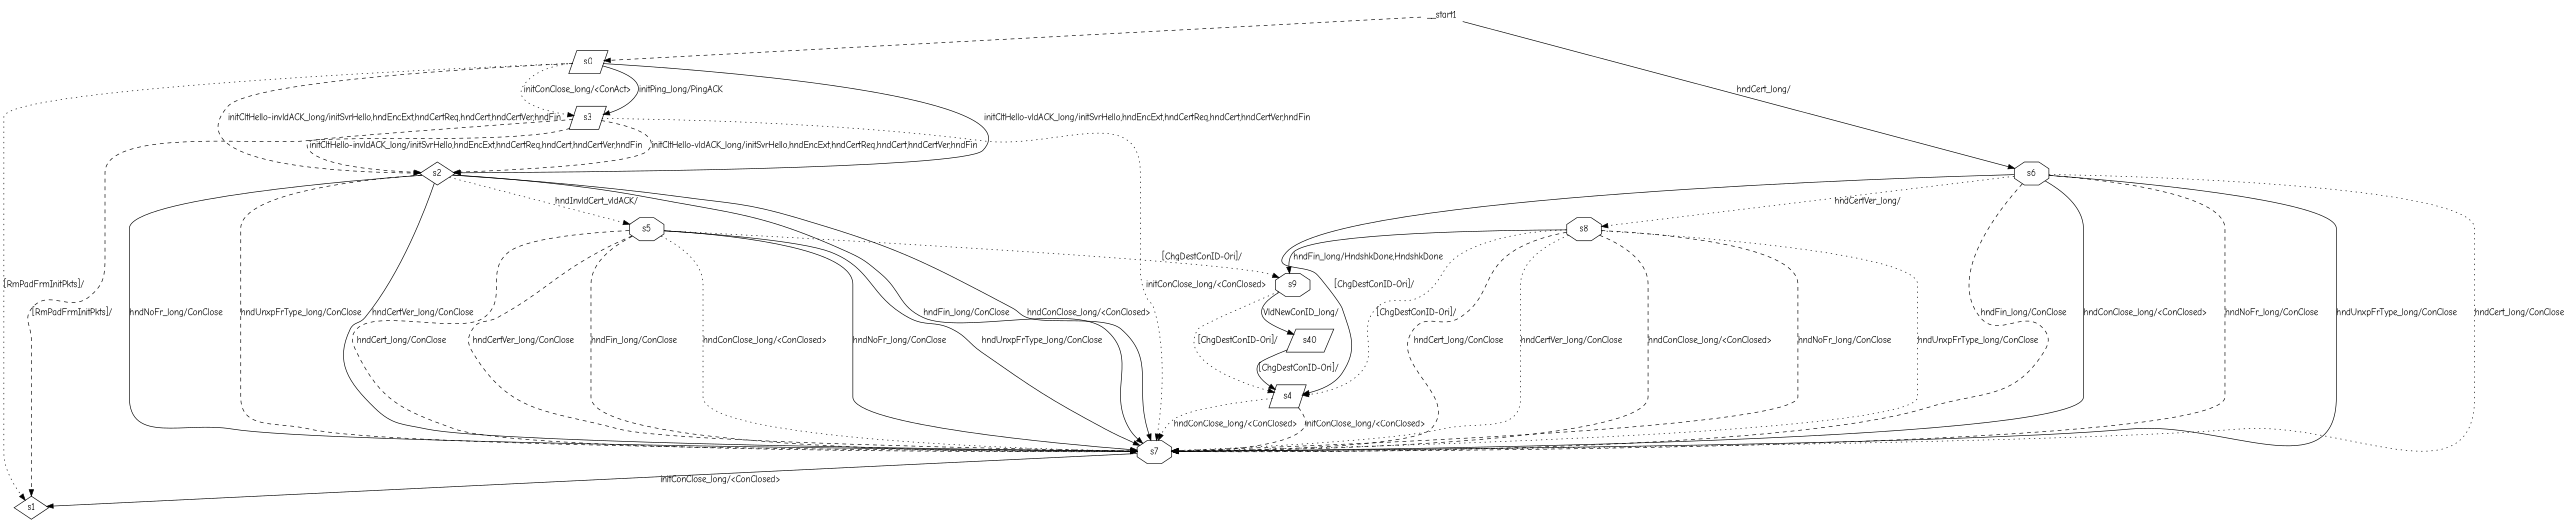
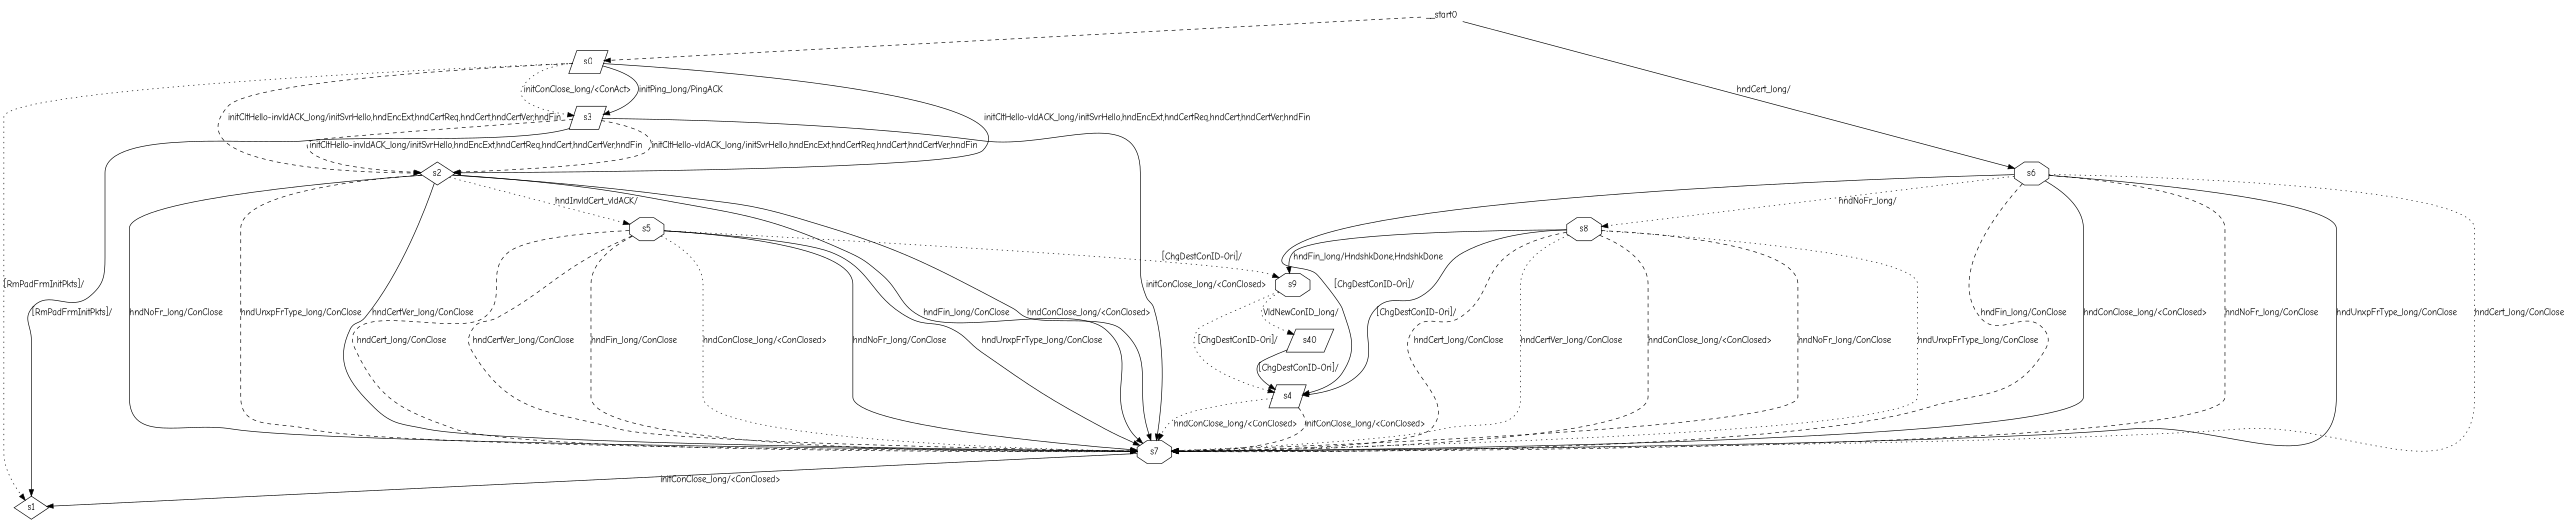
node "__start1": label "__start1" -> "__start0"
edge "s3" -> "s7": style dotted -> solid
edge "s3" -> "s1": style dashed -> solid
edge "s6" -> "s8": label "hndCertVer_long/ " -> "hndNoFr_long/ "
edge "s8" -> "s4": style dotted -> solid
edge "s9" -> "s40": style solid -> dotted
